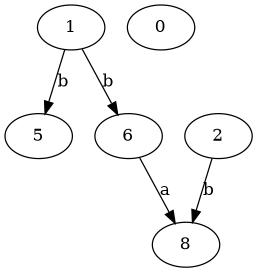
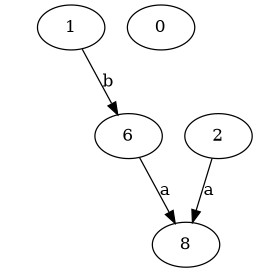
node "5": removed
edge "2" -> "8": label "b" -> "a"
